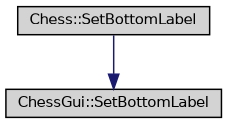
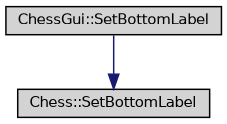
edge "Chess::SetBottomLabel" -> "ChessGui::SetBottomLabel": reversed
